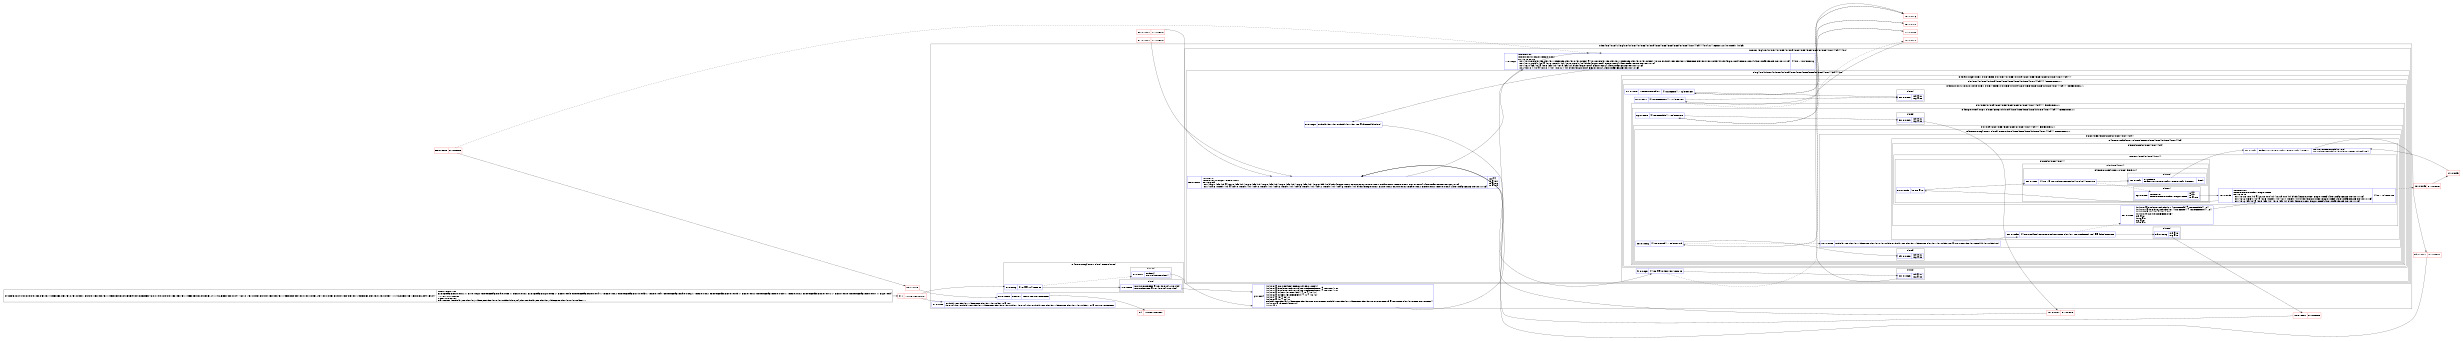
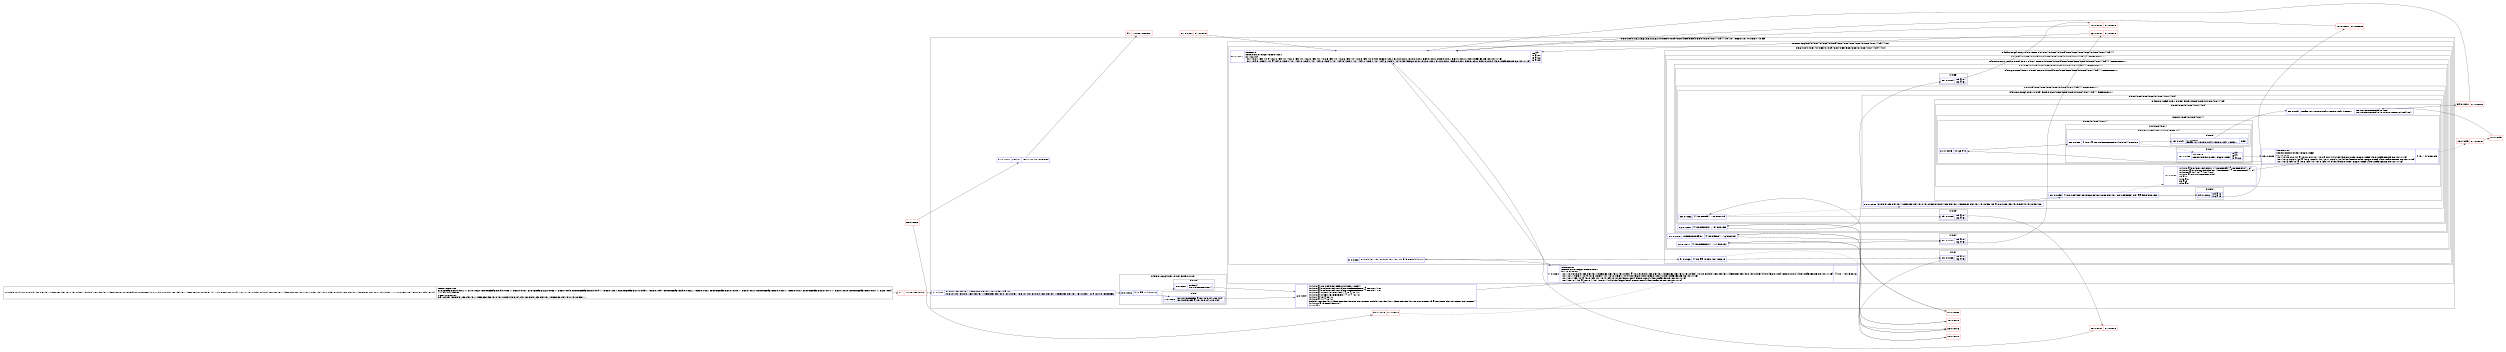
node "36: 0x0114": added
node "24: 0x00de": text "int r18 = r1" -> "int r68 = r1"
edge "35: 0x011e" -> "33: 0x011e": reversed
edge "19: 0x0088" -> "38: 0x0114": added
edge "0: ?" -> "3: 0x0006": now "2: 0x0000" -> "3: 0x0006"
